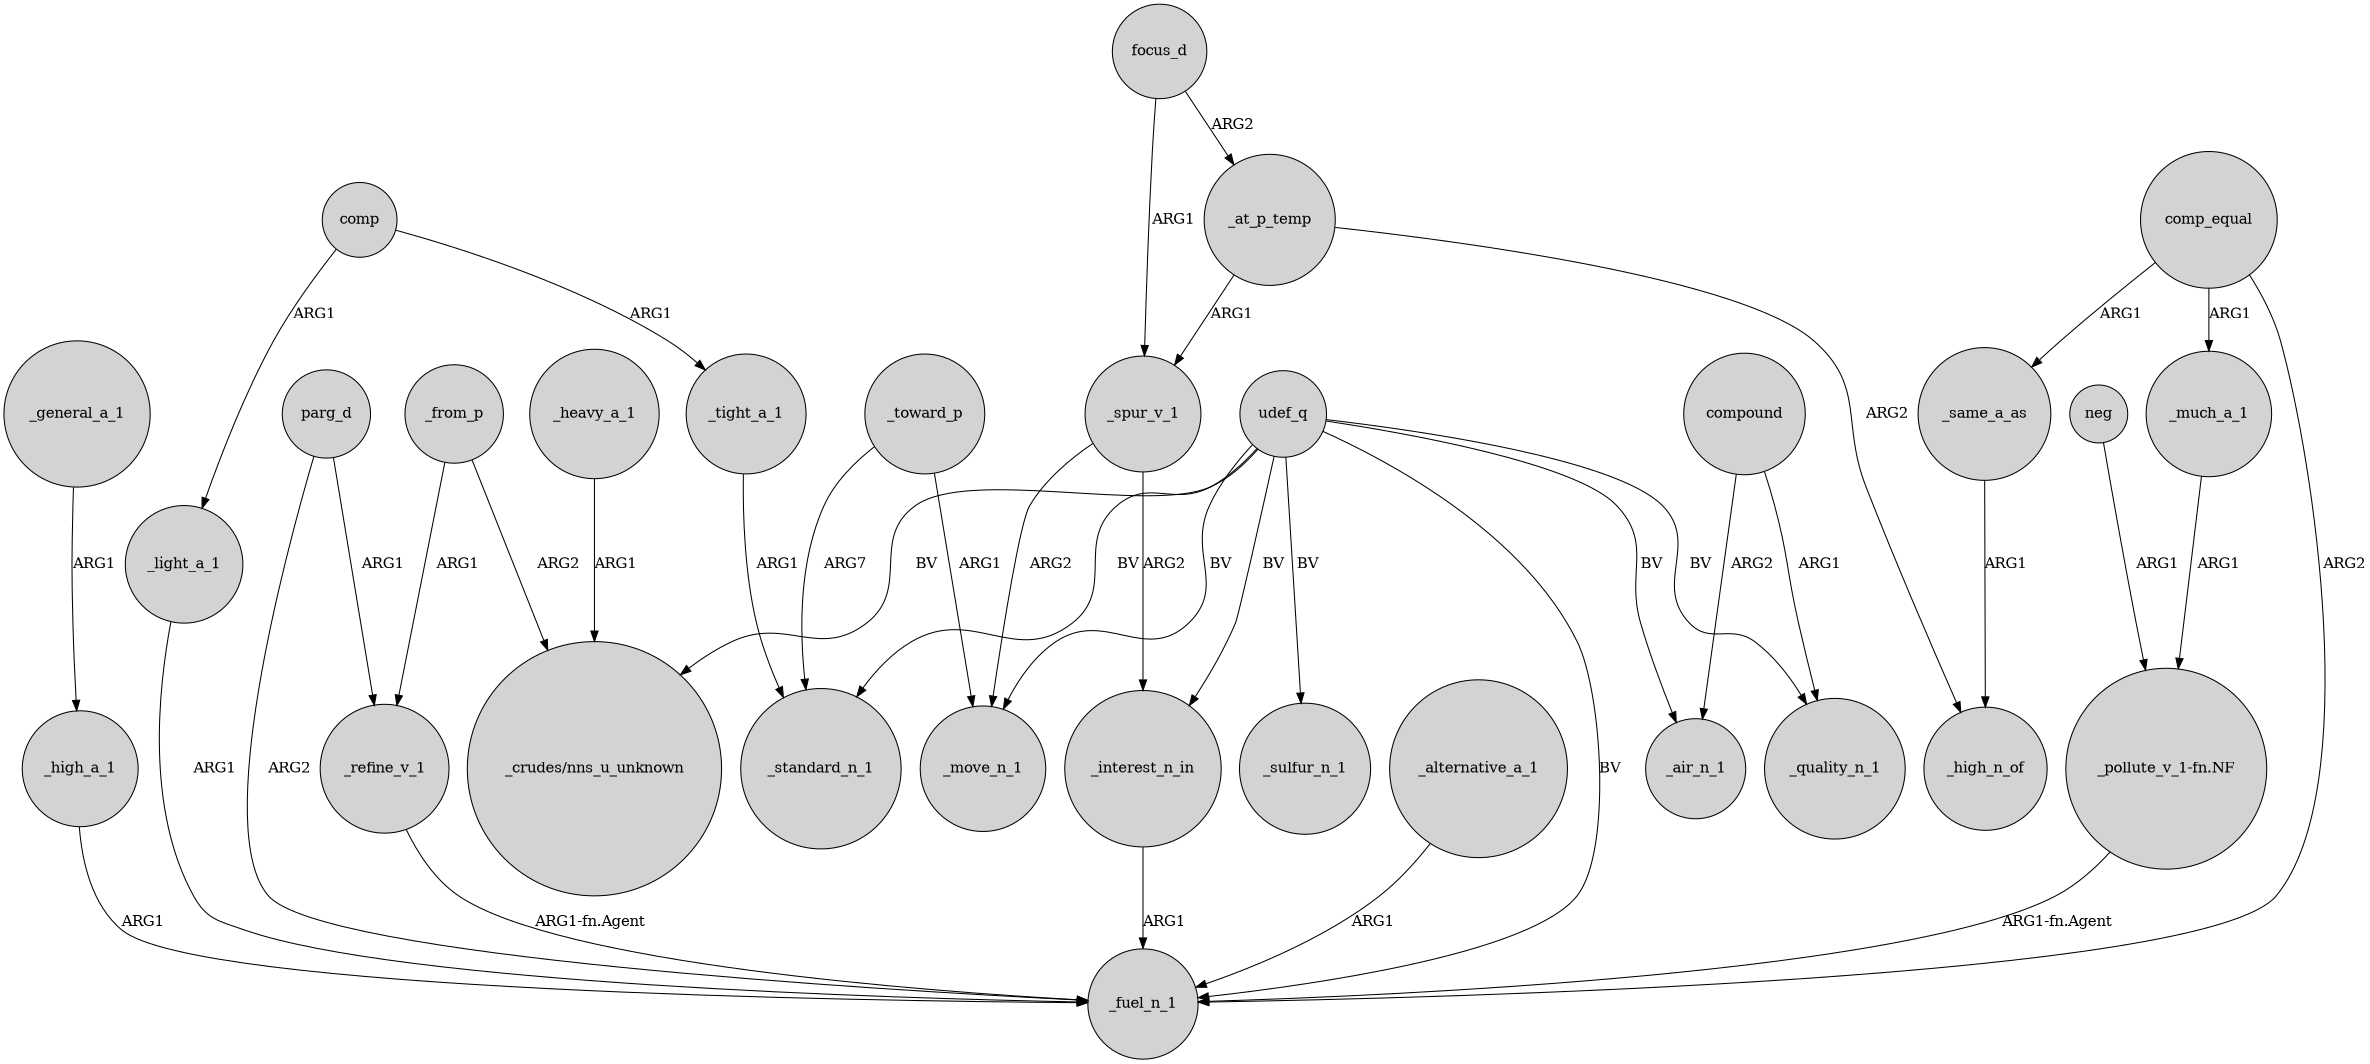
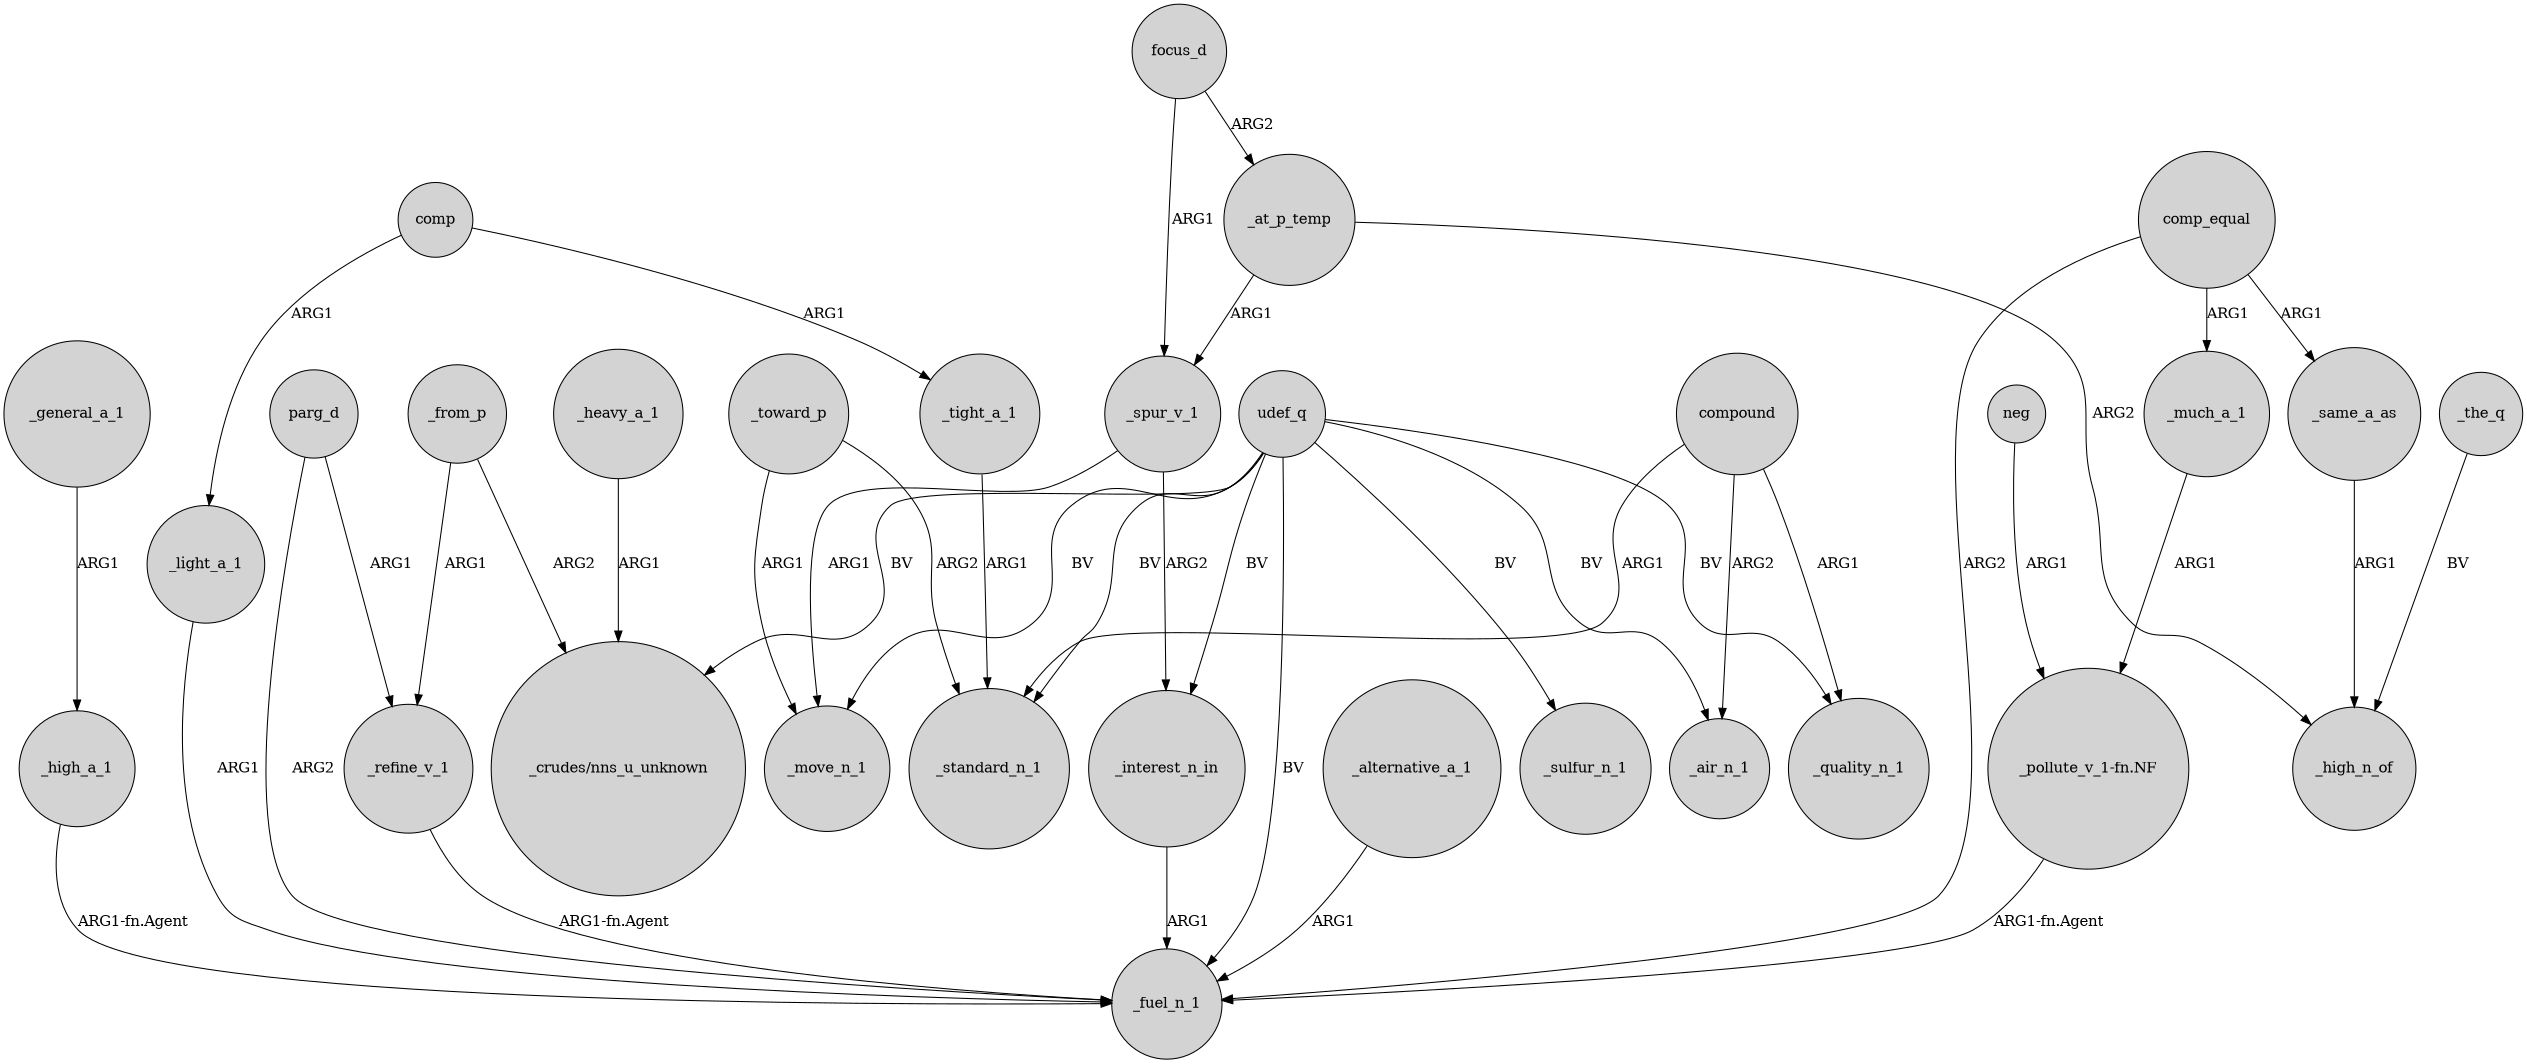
node "_the_q": added
edge "_toward_p" -> "_standard_n_1": label "ARG7" -> "ARG2"
edge "_spur_v_1" -> "_move_n_1": label "ARG2" -> "ARG1"
edge "compound" -> "_standard_n_1": added, label "ARG1"
edge "_high_a_1" -> "_fuel_n_1": label "ARG1" -> "ARG1-fn.Agent"
